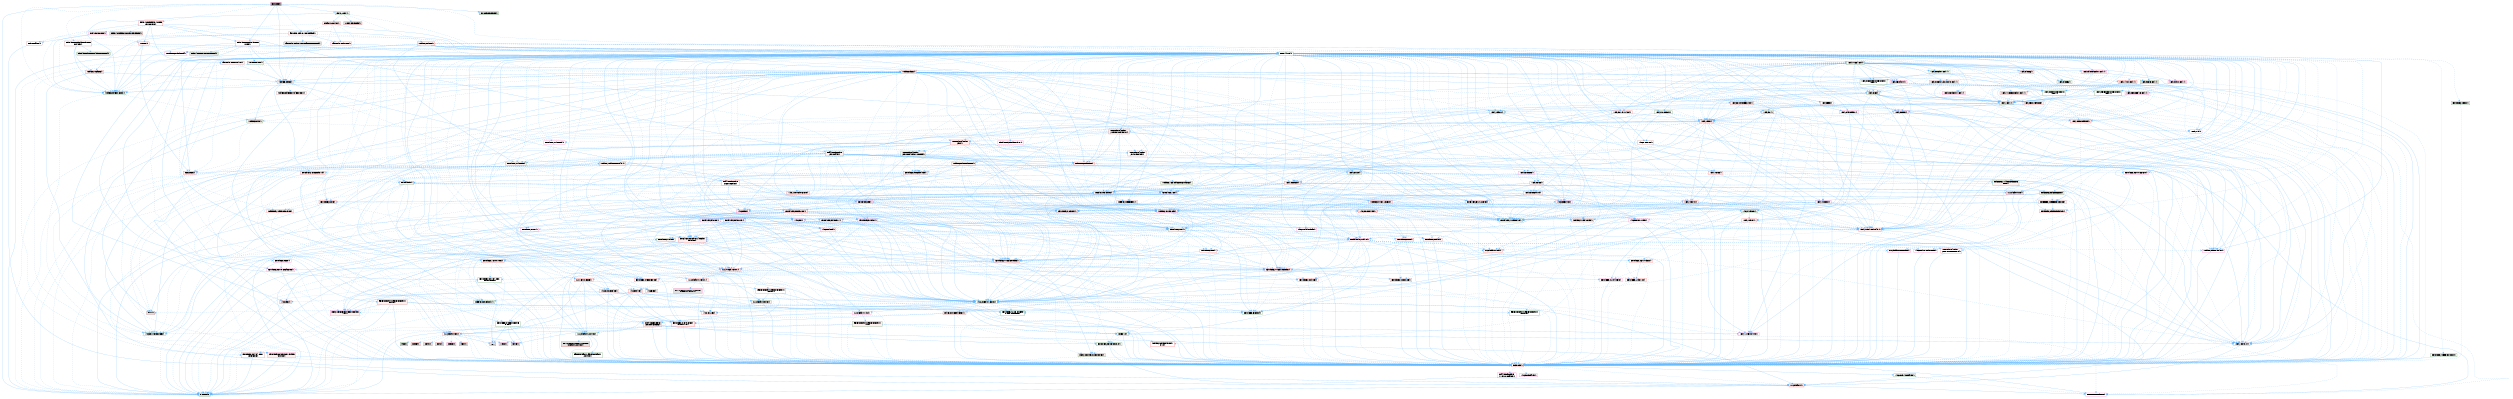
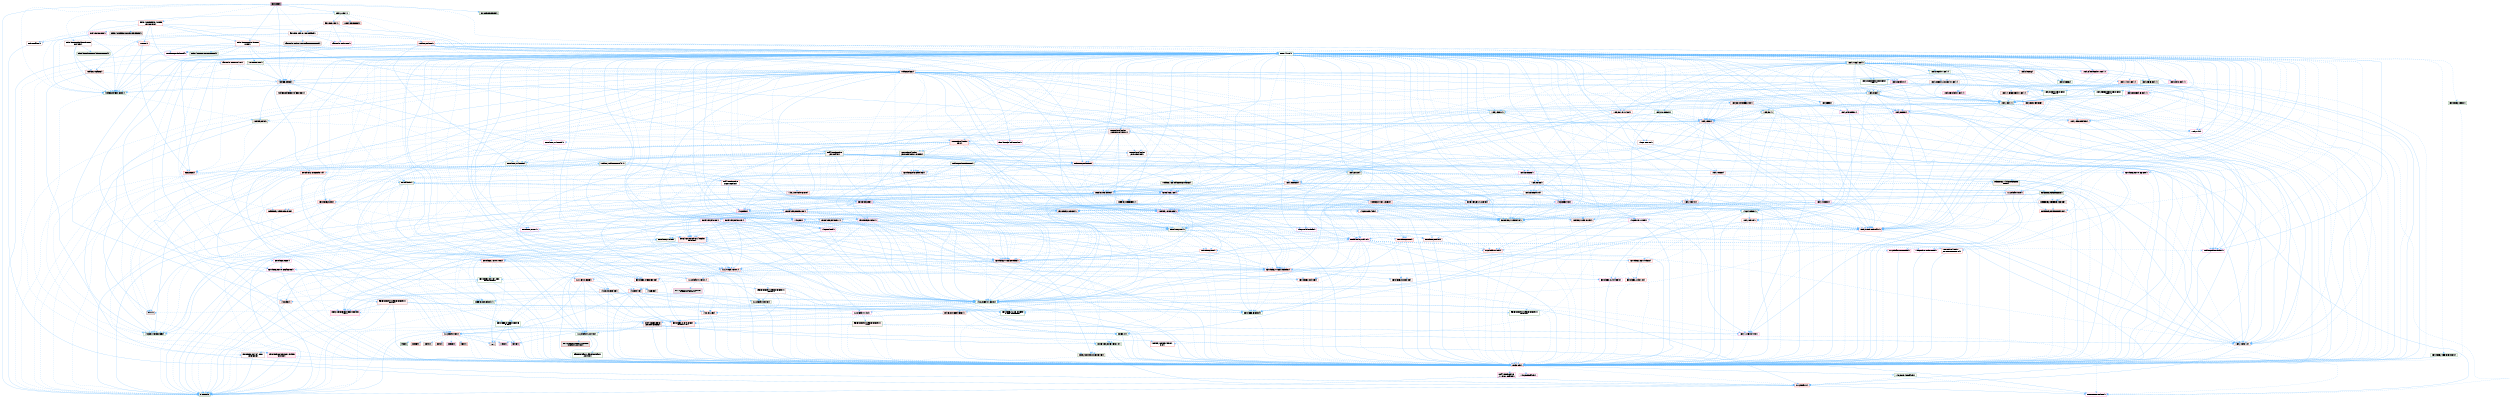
node "PlatformAtomics.h": label "PlatformAtomics.h" -> "GameplayTask.h"
